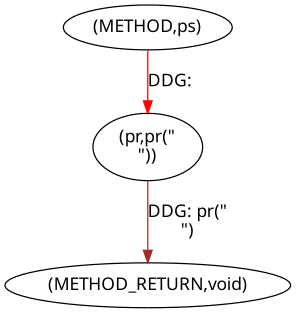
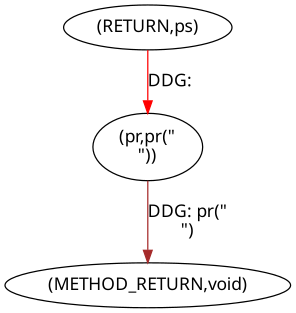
node "(METHOD,ps)": label "(METHOD,ps)" -> "(RETURN,ps)"
